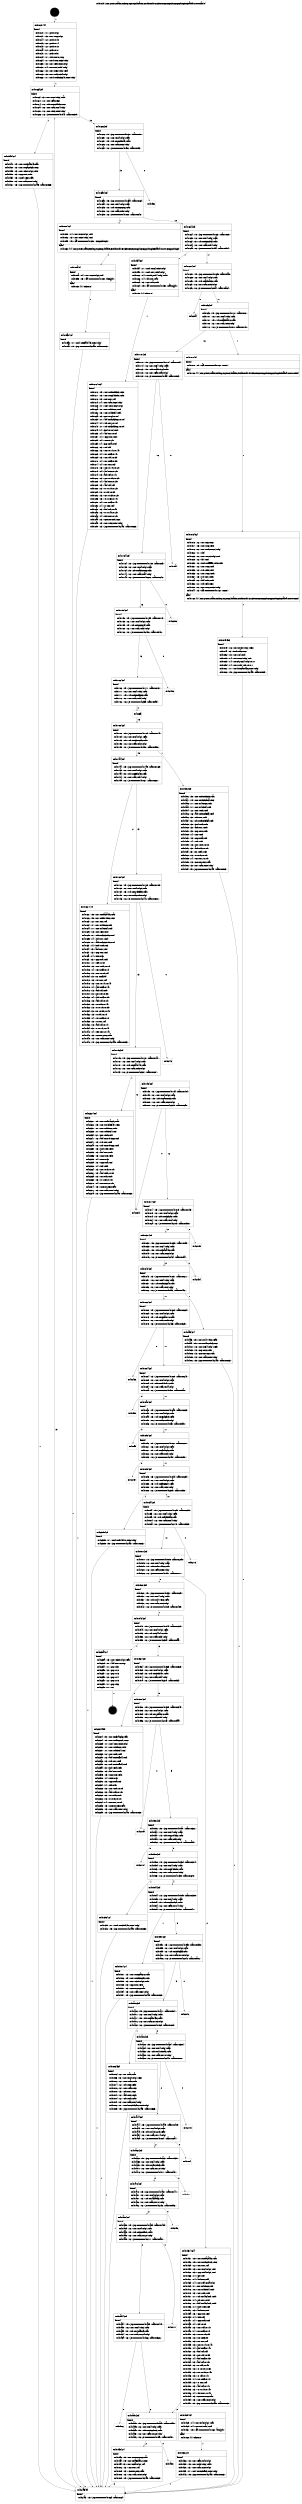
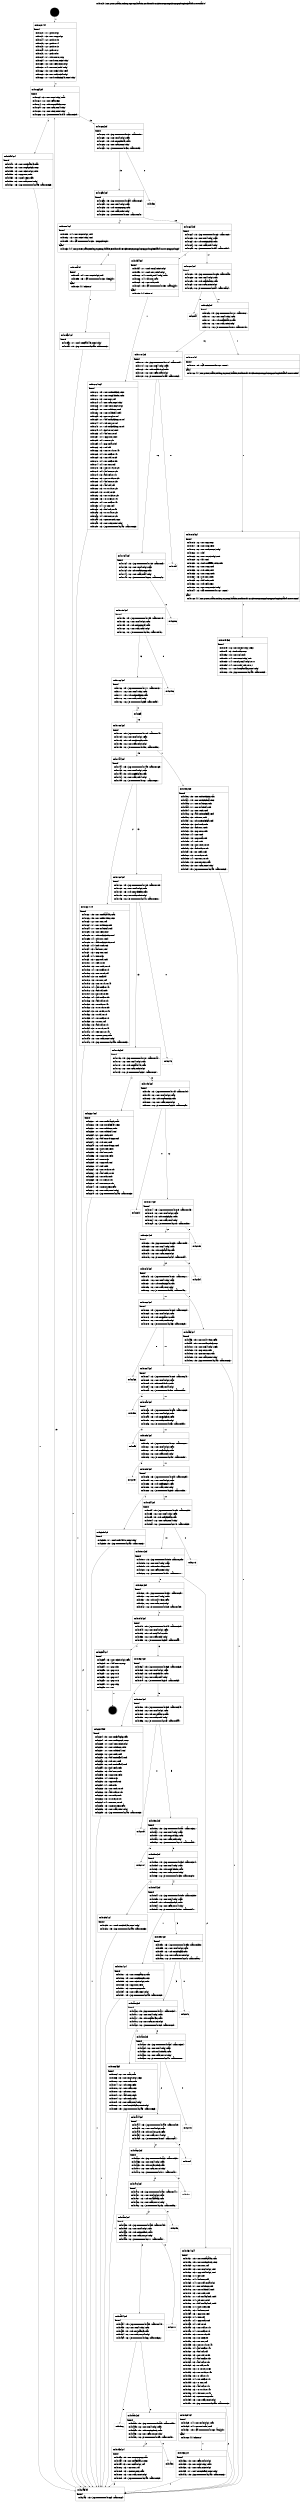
edge "0x401734 [28]" -> "0x401750 [28]": removed, label "16"
edge "0x4017dc [28]" -> "0x40231b": now "0x4017dc [28]" -> "0x4017f8 [28]"
edge "0x4018f4 [28]" -> "0x4018d8 [28]": reversed
edge "0x401cc1 [144]" -> "0x4024a5 [5]": added, label "2"
edge "0x401d51 [164]" -> "0x401ad0 [28]": now "0x401d51 [164]" -> "0x4024a5 [5]"
